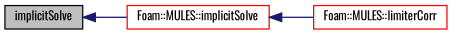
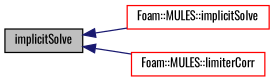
edge "Foam::MULES::limiterCorr" -> "Foam::MULES::implicitSolve": now "Foam::MULES::limiterCorr" -> "implicitSolve"
